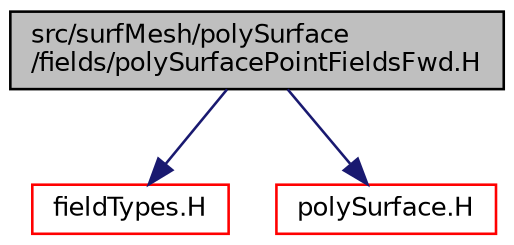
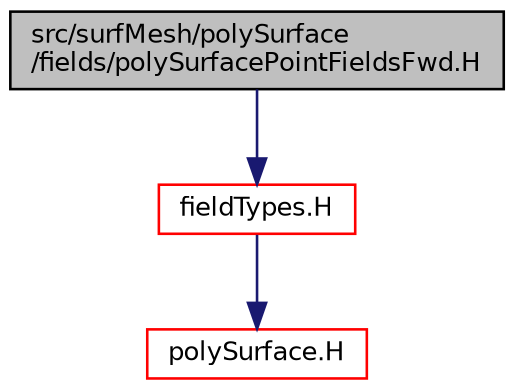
edge "src/surfMesh/polySurface /fields/polySurfacePointFieldsFwd.H" -> "polySurface.H": now "fieldTypes.H" -> "polySurface.H"
